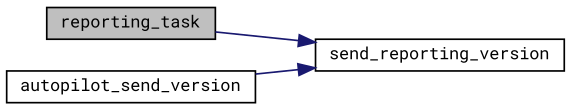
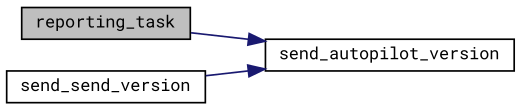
node "send_reporting_version": label "send_reporting_version" -> "send_autopilot_version"
node "autopilot_send_version": label "autopilot_send_version" -> "send_send_version"
